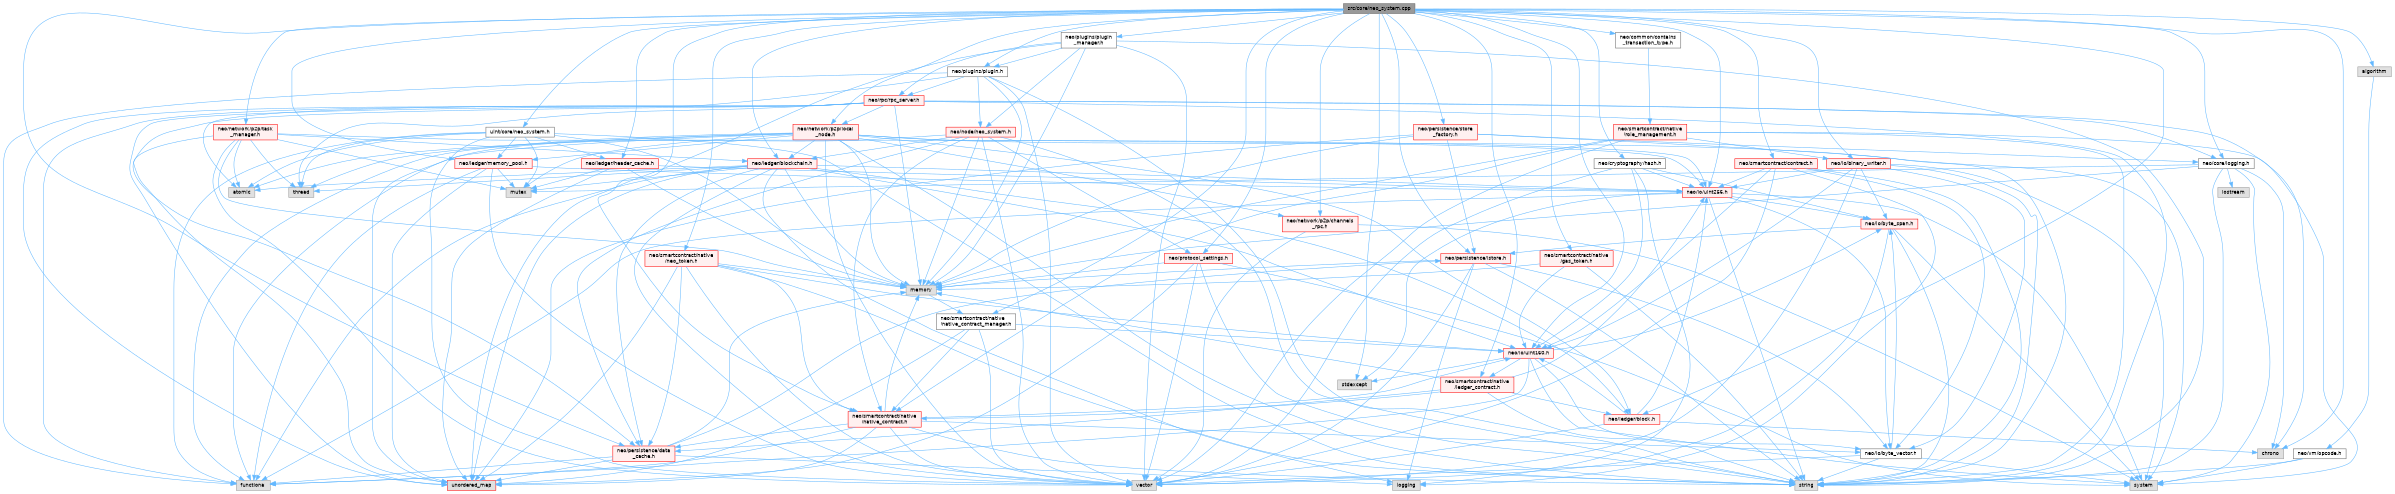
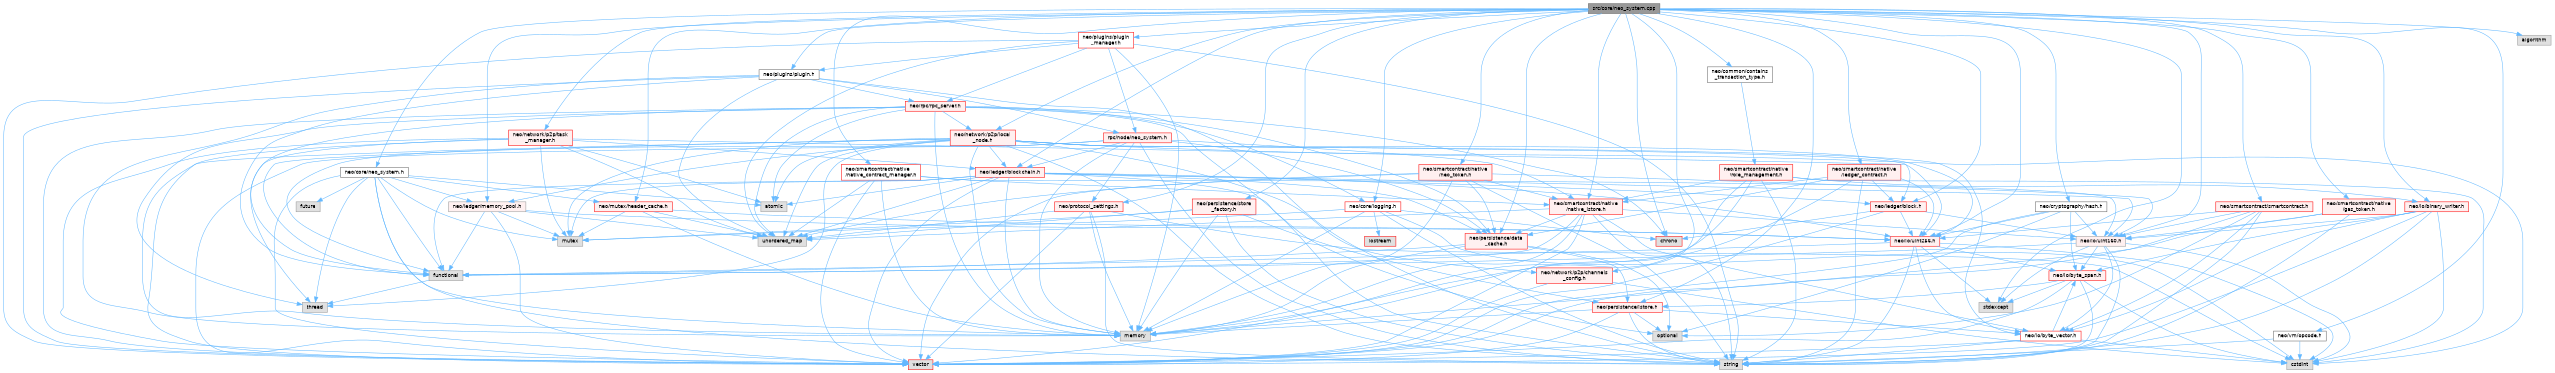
node "neo/plugins/plugin _manager.h": color grey40 -> red
node "uint/core/neo_system.h": label "uint/core/neo_system.h" -> "neo/core/neo_system.h"
node "neo/node/neo_system.h": label "neo/node/neo_system.h" -> "rpc/node/neo_system.h"
edge "neo/persistence/store _factory.h" -> "neo/core/logging.h": now "neo/persistence/store _factory.h" -> "mutex"
edge "neo/network/p2p/local _node.h" -> "neo/io/byte_vector.h": added
node "neo/ledger/memory_pool.h": color red -> grey60
node "neo/ledger/header_cache.h": label "neo/ledger/header_cache.h" -> "neo/mutex/header_cache.h"
node "neo/smartcontract/contract.h": label "neo/smartcontract/contract.h" -> "neo/smartcontract/smartcontract.h"
node "neo/core/logging.h": color grey40 -> red
edge "neo/ledger/blockchain.h" -> "thread": now "functional" -> "thread"
edge "neo/io/binary_writer.h" -> "neo/io/uint256.h": removed
node "iostream": color grey60 -> red
node "future": added
node "neo/network/p2p/channels _rpc.h": label "neo/network/p2p/channels _rpc.h" -> "neo/network/p2p/channels _config.h"
edge "neo/rpc/rpc_server.h" -> "vector": added
edge "algorithm" -> "neo/vm/opcode.h": now "src/core/neo_system.cpp" -> "neo/vm/opcode.h"
edge "neo/io/byte_span.h" -> "stdexcept": added
edge "memory" -> "neo/smartcontract/native /native_contract_manager.h": reversed
node "neo/smartcontract/native /native_contract_manager.h": color grey40 -> red
node "neo/io/uint160.h": color red -> grey60
edge "neo/io/uint160.h" -> "neo/smartcontract/native /ledger_contract.h": now "neo/io/uint160.h" -> "string"
node "neo/smartcontract/native /native_contract.h": label "neo/smartcontract/native /native_contract.h" -> "neo/smartcontract/native /native_istore.h"
node "neo/io/byte_vector.h": color grey40 -> red
node "chrono": color grey60 -> red
edge "neo/persistence/data _cache.h" -> "unordered_map": removed
node "unordered_map": color red -> grey60
node "vector": color grey60 -> red
node "logging": label "logging" -> "optional"
node "system": label "system" -> "cstdint"
